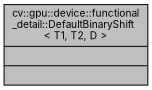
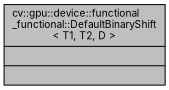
node "cv::gpu::device::functional": text "_detail::DefaultBinaryShift" -> "_functional::DefaultBinaryShift"
